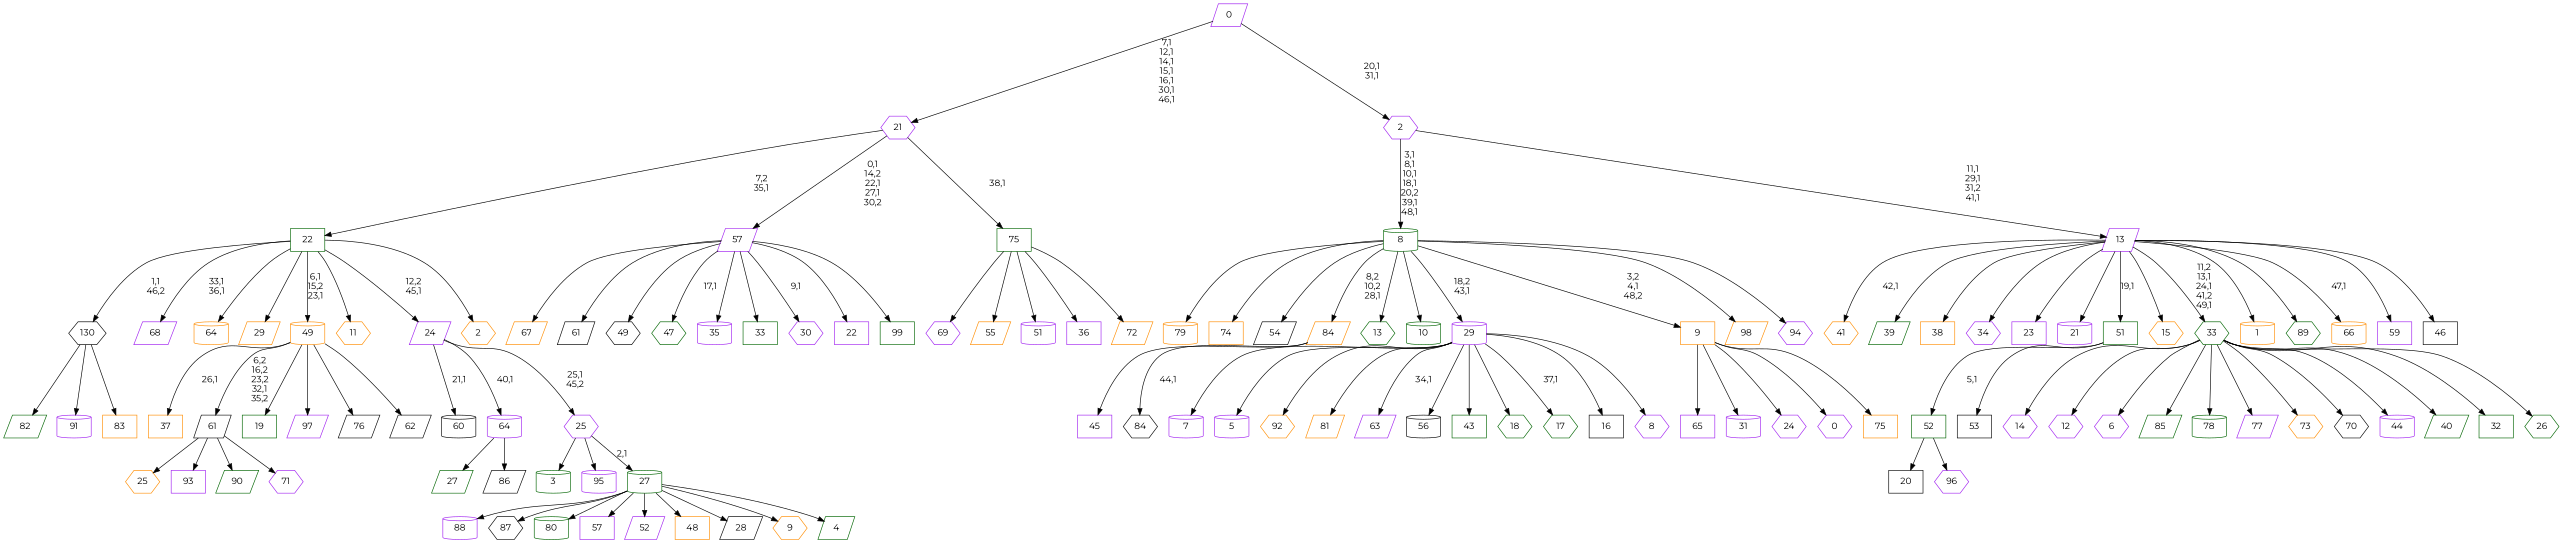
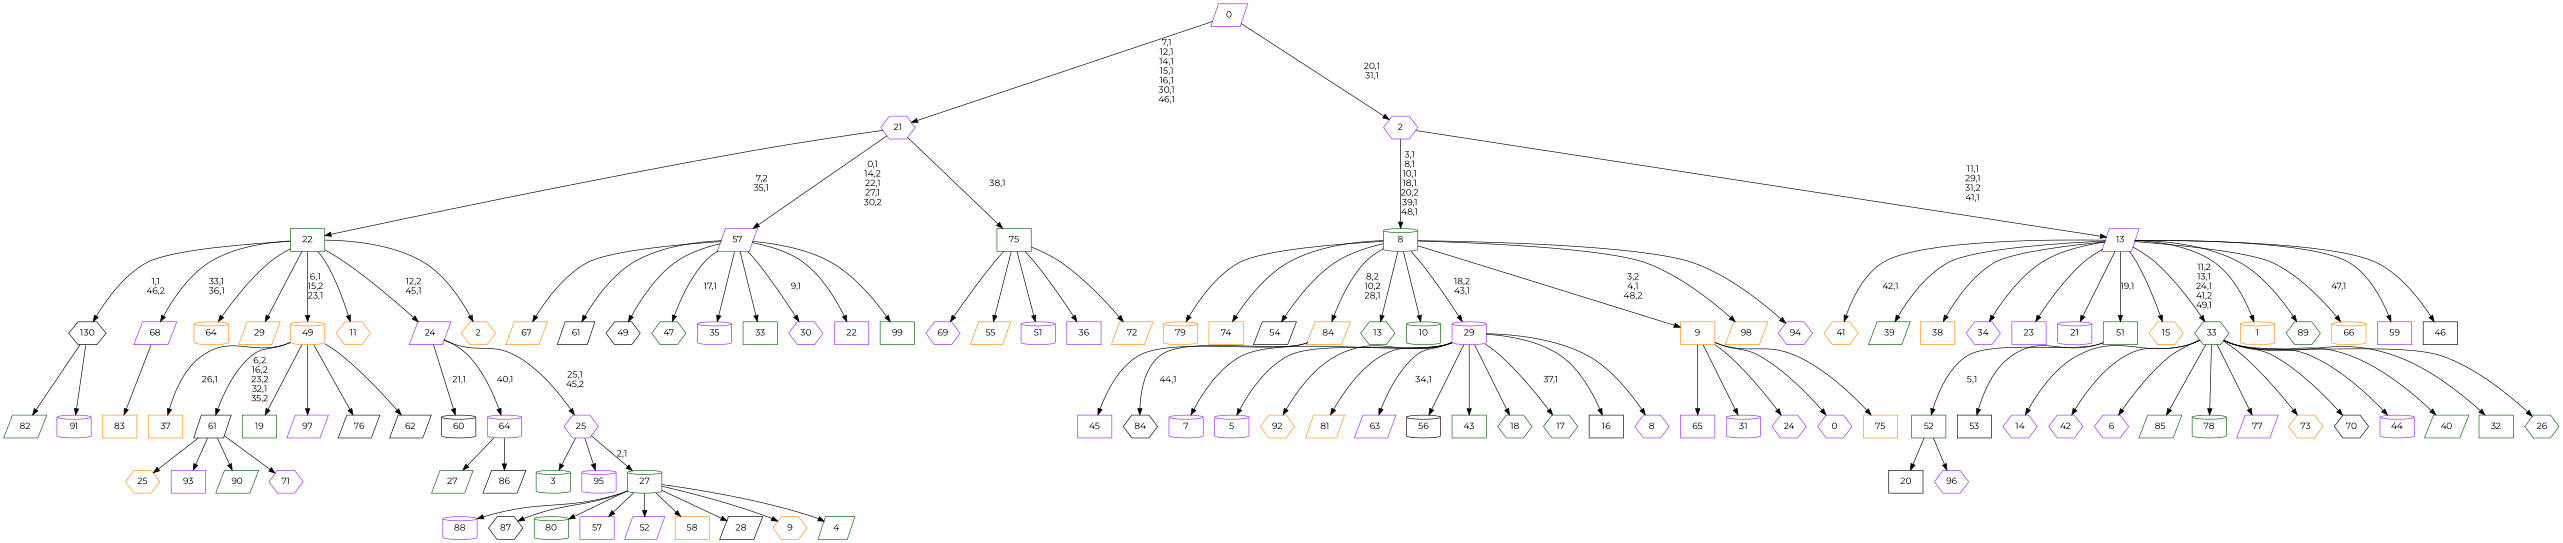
edge "130" -> "83": now "68" -> "83"
node "12": label "12" -> "42"
node "48": label "48" -> "58"
